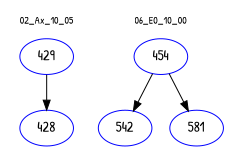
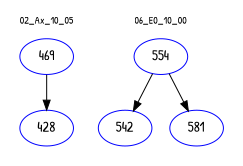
node "429": label "429" -> "469"
node "454": label "454" -> "554"
